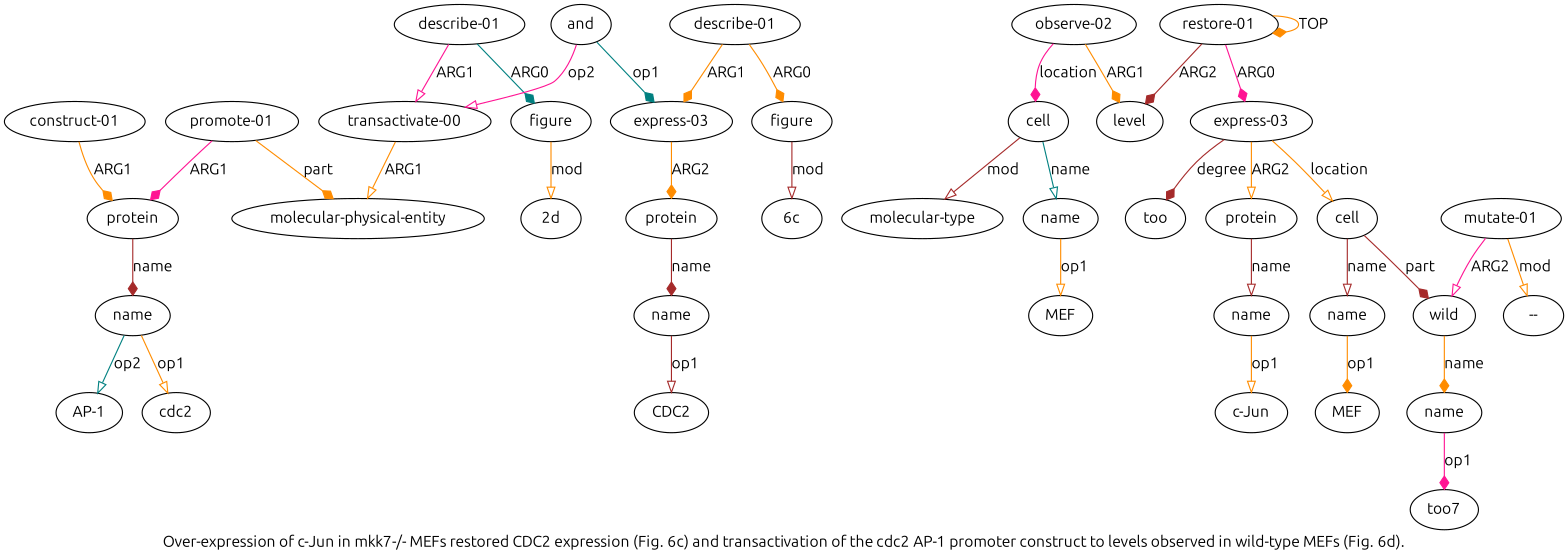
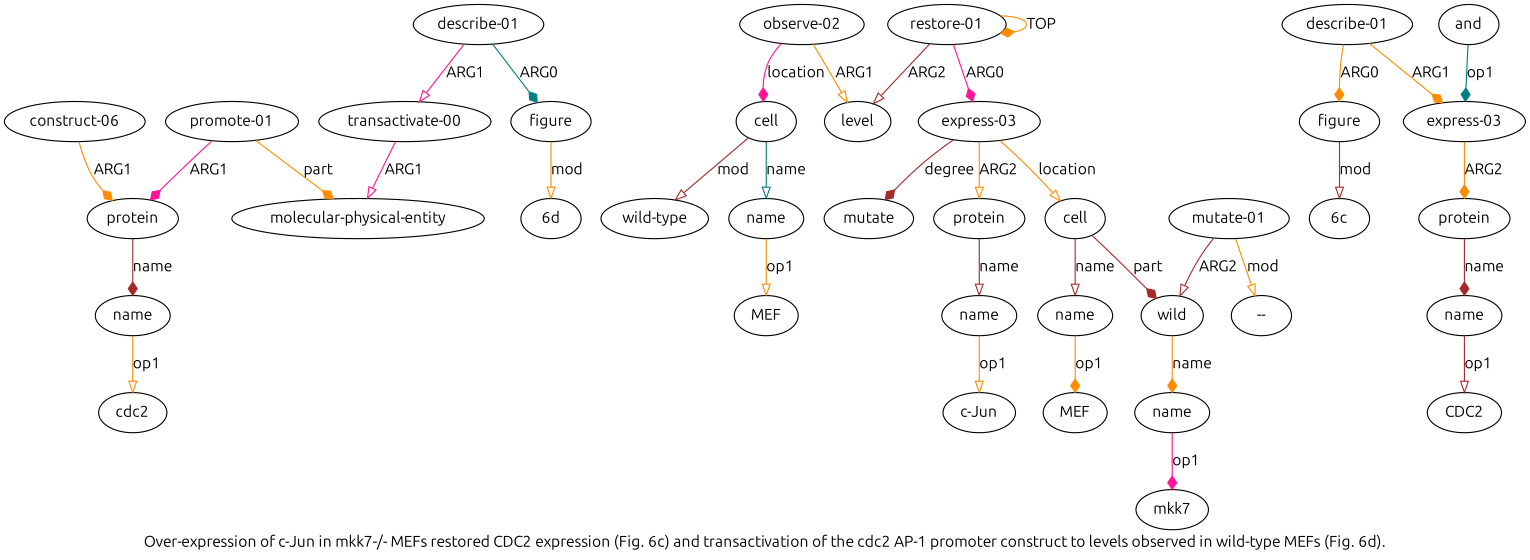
edge "observe-02" -> "level": arrowhead diamond -> onormal
edge "restore-01" -> "level": arrowhead diamond -> onormal
edge "and" -> "transactivate-00": removed, label "op2"
node "construct-01": label "construct-01" -> "construct-06"
edge "transactivate-00" -> "molecular-physical-entity": color darkorange -> deeppink
node "2d": label "2d" -> "6d"
node "molecular-type": label "molecular-type" -> "wild-type"
node "too": label "too" -> "mutate"
edge "mutate-01" -> "wild": color deeppink -> brown
node "AP-1": removed
node "too7": label "too7" -> "mkk7"
